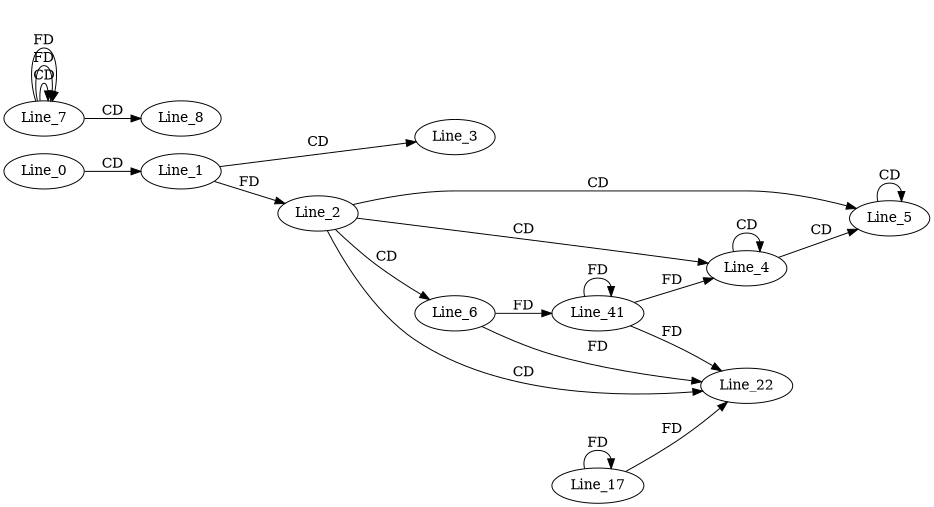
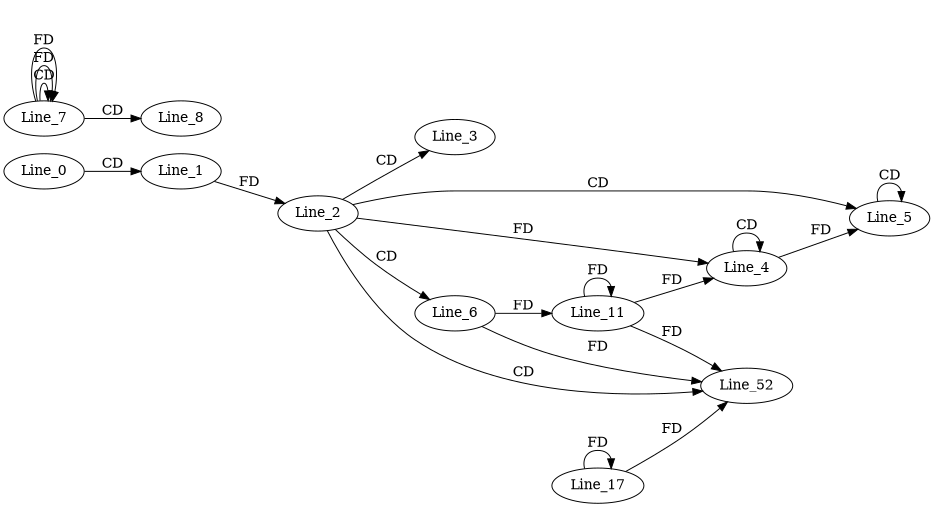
edge "Line_1" -> "Line_3": now "Line_2" -> "Line_3"
edge "Line_2" -> "Line_4": label "CD" -> "FD"
edge "Line_4" -> "Line_5": label "CD" -> "FD"
node "Line_41": label "Line_41" -> "Line_11"
node "Line_22": label "Line_22" -> "Line_52"
